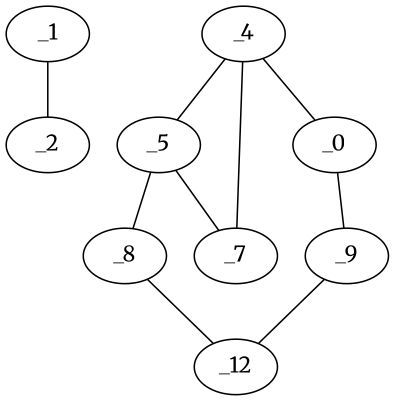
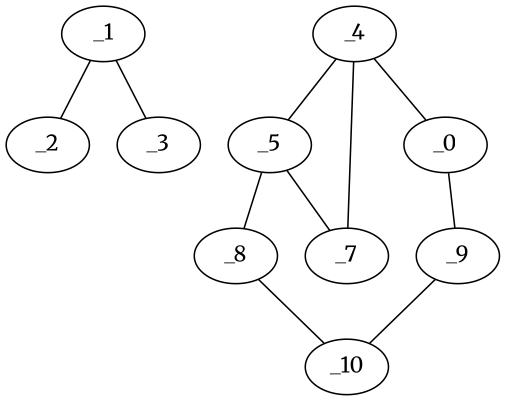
node "_3": added
node "_12": label "_12" -> "_10"
